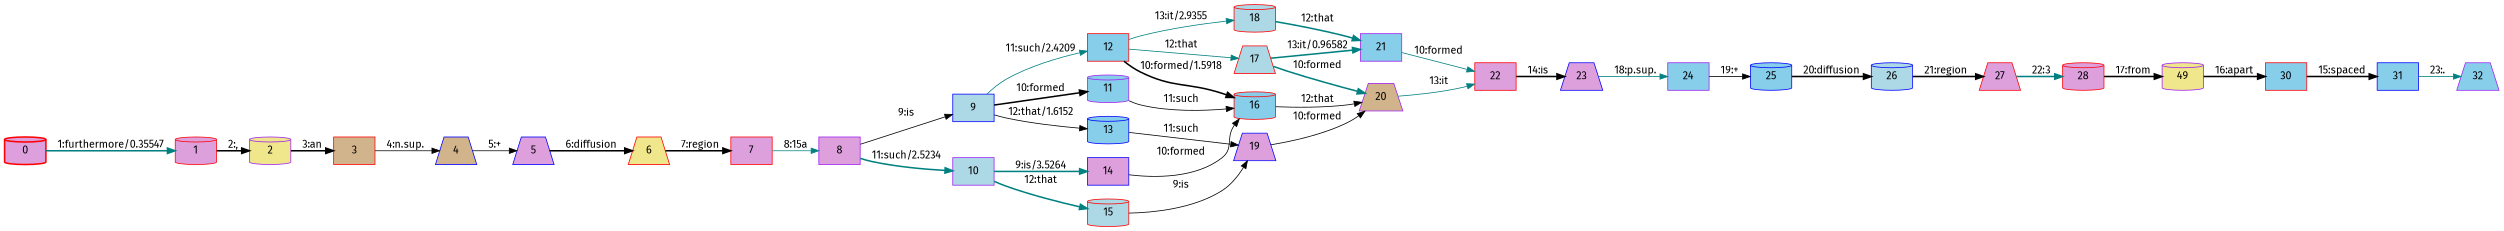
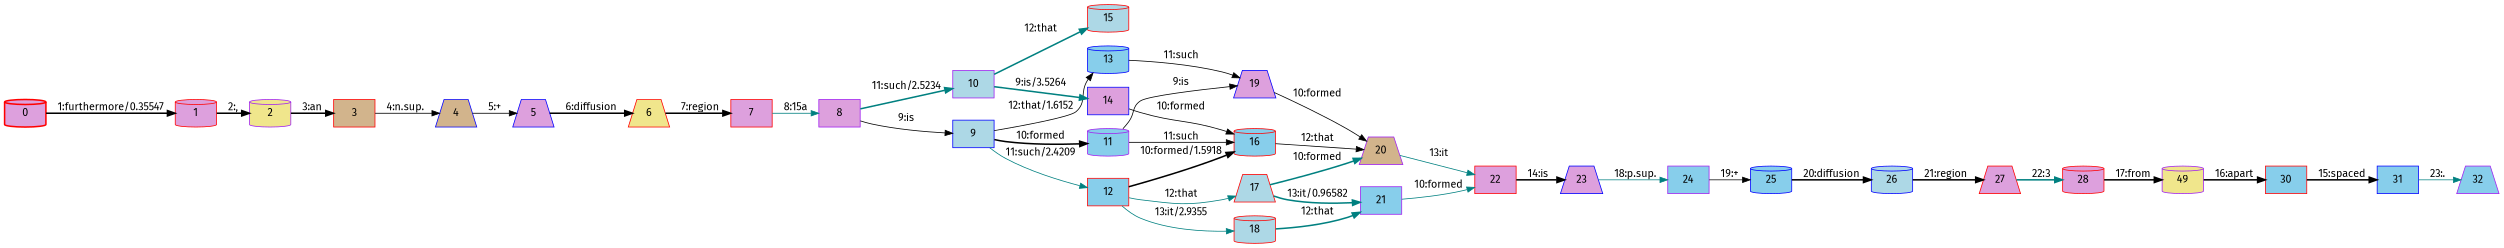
edge "0" -> "1": color teal -> black
edge "15" -> "19": now "11" -> "19"
